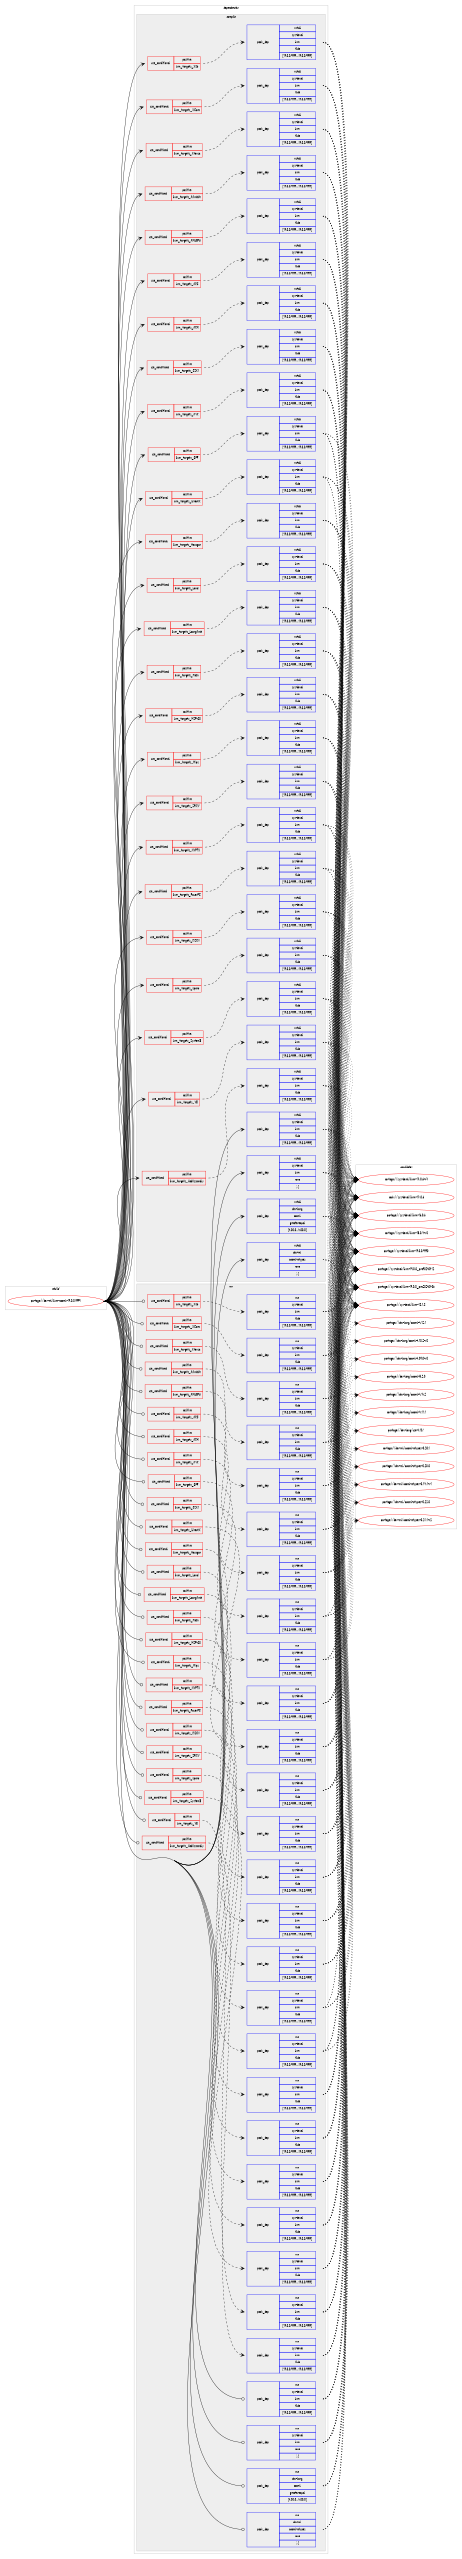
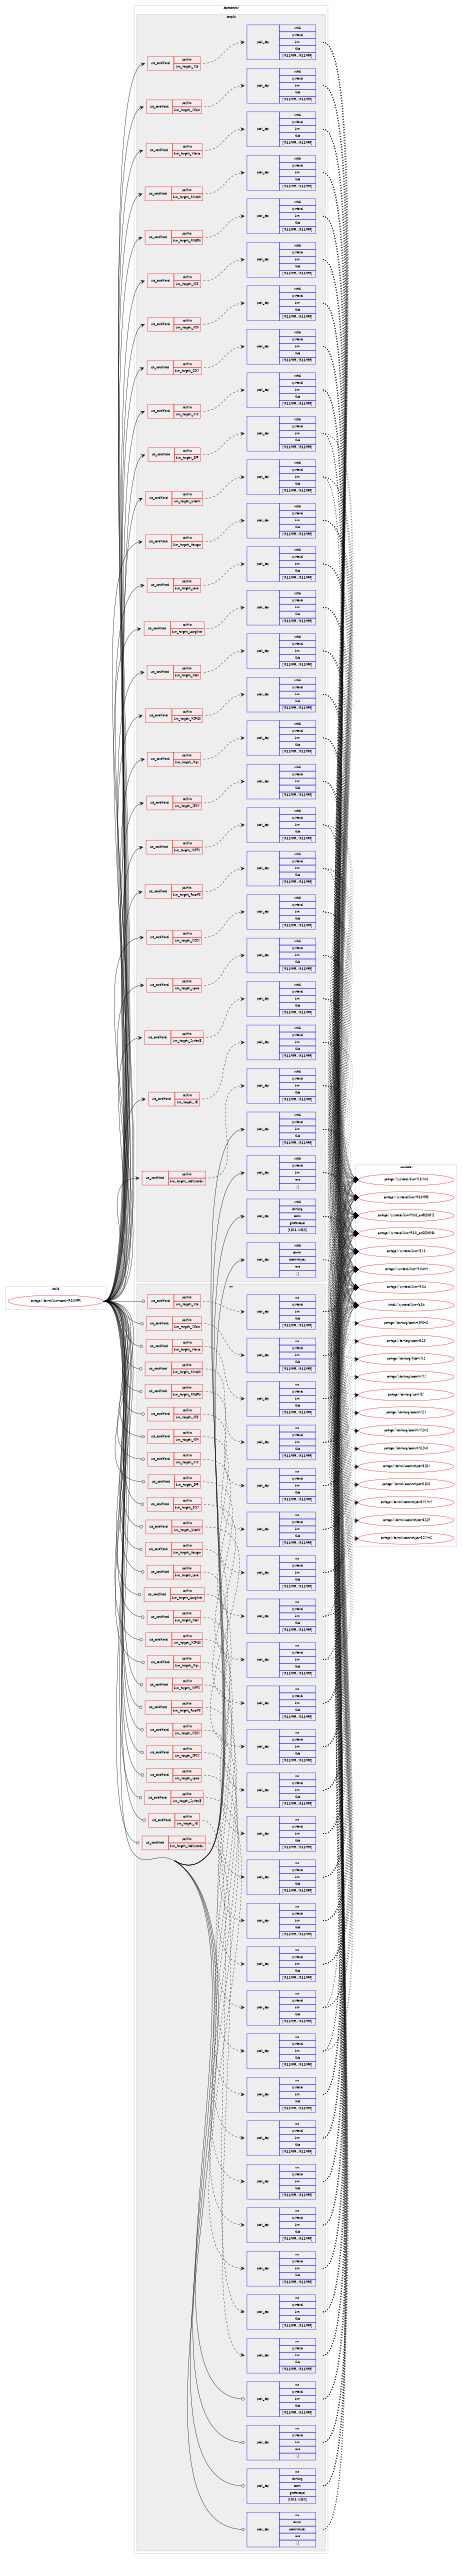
node "pack://sys-devel/llvm-17.0.6": label "pack://sys-devel/llvm-17.0.6" -> "portage://sys-devel/llvm-17.0.6"
node "portage://sys-devel/llvm-16.0.6": label "portage://sys-devel/llvm-16.0.6" -> "install://sys-devel/llvm-16.0.6"
node "portage://sys-devel/llvm-15.0.7-r3": label "portage://sys-devel/llvm-15.0.7-r3" -> "portage://sys-devel/llvm-17.0.7-r3"
node "portage://dev-lang/ocaml-4.14.2": label "portage://dev-lang/ocaml-4.14.2" -> "portage://dev-lang/tilde-4.14.2"
node "portage://dev-lang/ocaml-4.11.2-r2": added
node "portage://dev-ml/ocaml-ctypes-0.22.0": label "portage://dev-ml/ocaml-ctypes-0.22.0" -> "portage://dev-ml/ocaml-ctypes-0.22.9"
